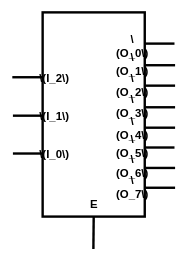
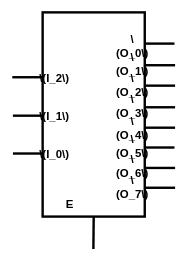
node "E": moved (94, 204) -> (70, 204)
